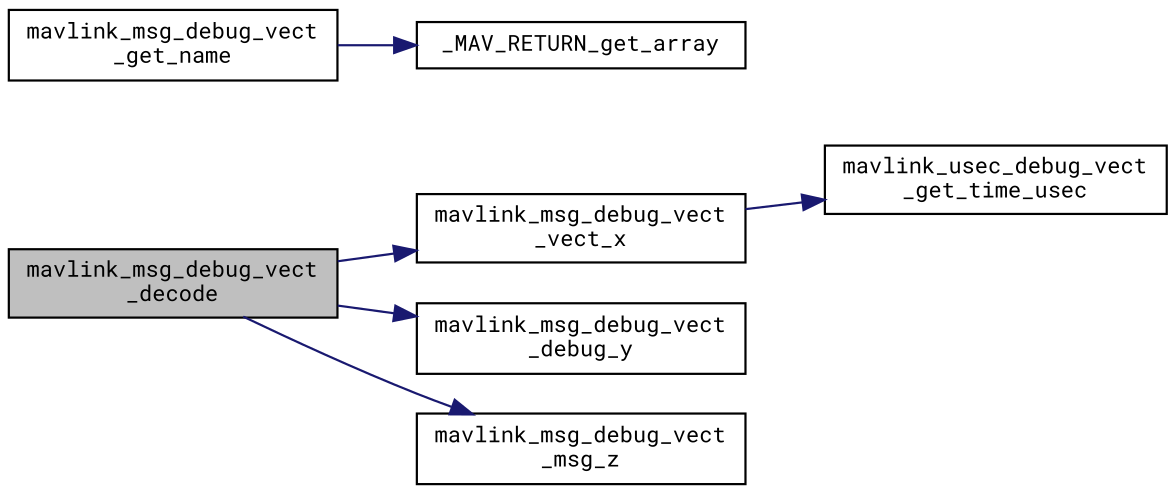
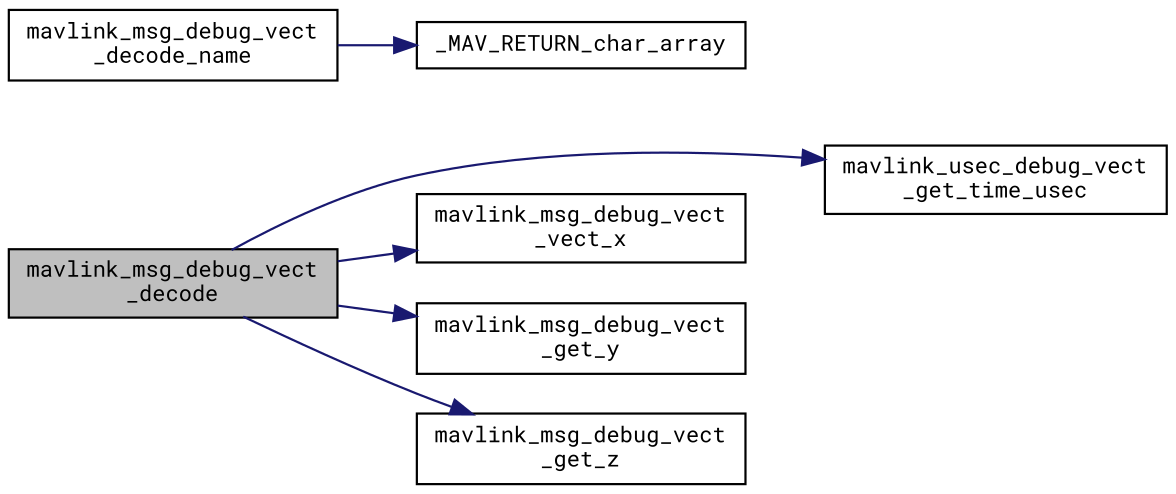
node "mavlink_msg_debug_vect _get_name": label "mavlink_msg_debug_vect _get_name" -> "mavlink_msg_debug_vect _decode_name"
node "_MAV_RETURN_get_array": label "_MAV_RETURN_get_array" -> "_MAV_RETURN_char_array"
edge "mavlink_msg_debug_vect _vect_x" -> "mavlink_usec_debug_vect _get_time_usec": now "mavlink_msg_debug_vect _decode" -> "mavlink_usec_debug_vect _get_time_usec"
node "mavlink_msg_debug_vect _debug_y": label "mavlink_msg_debug_vect _debug_y" -> "mavlink_msg_debug_vect _get_y"
node "mavlink_msg_debug_vect _msg_z": label "mavlink_msg_debug_vect _msg_z" -> "mavlink_msg_debug_vect _get_z"
